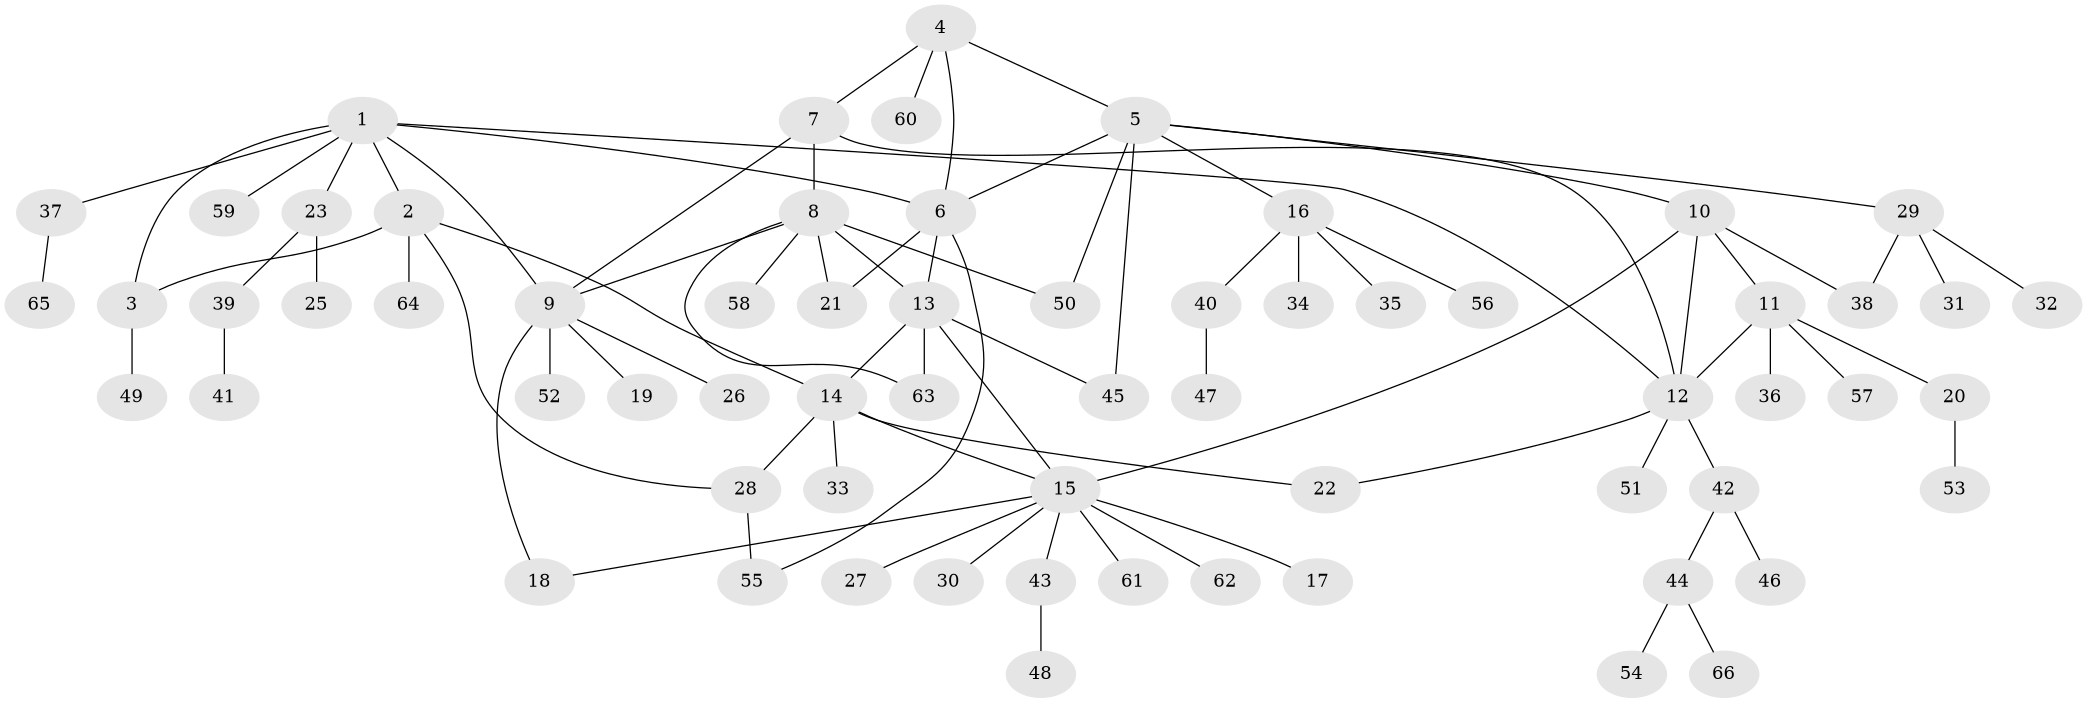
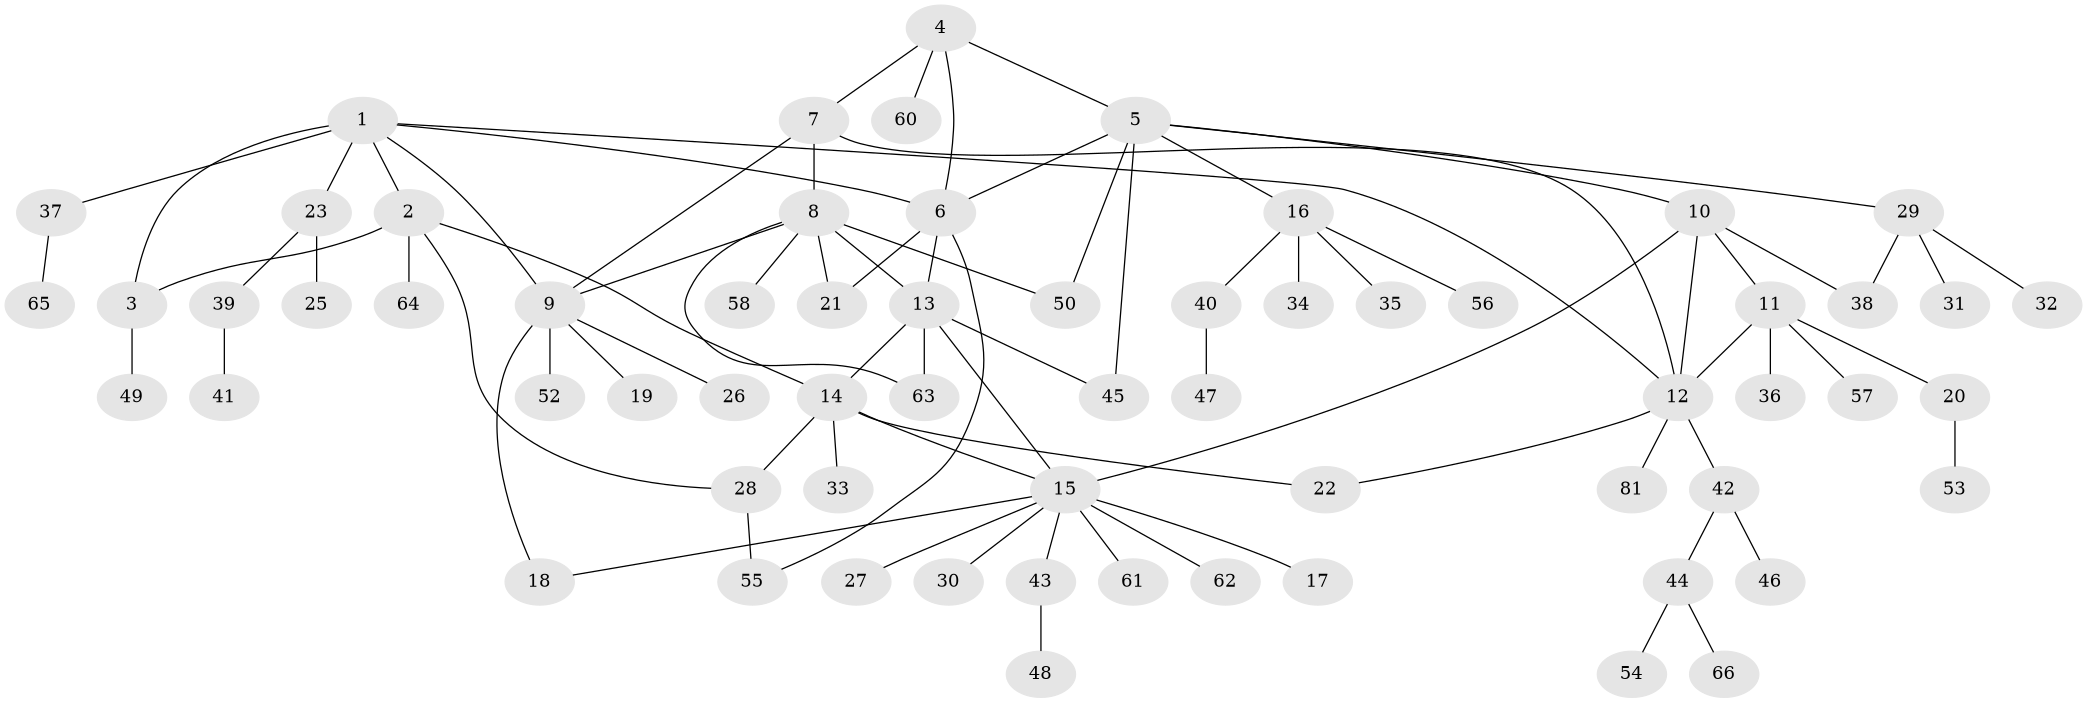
node "59": removed
node "51": label "51" -> "81"
